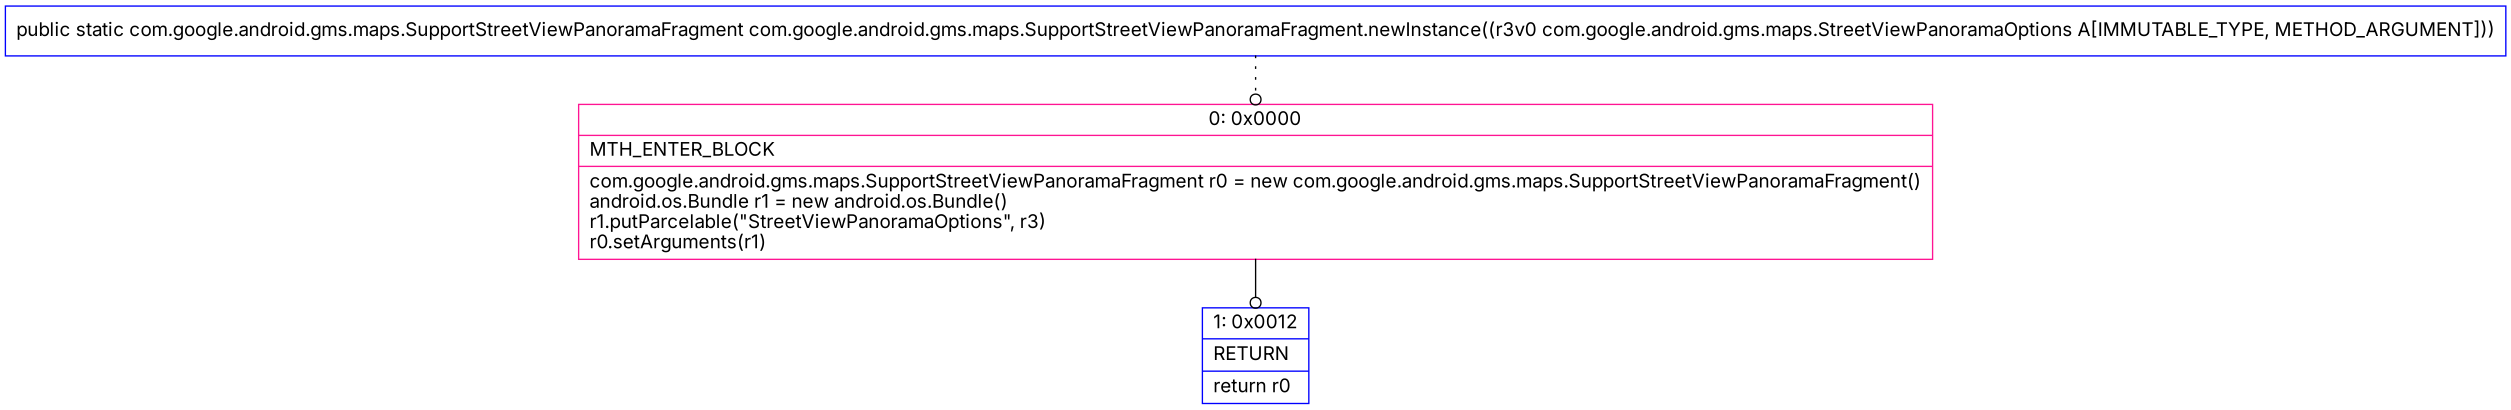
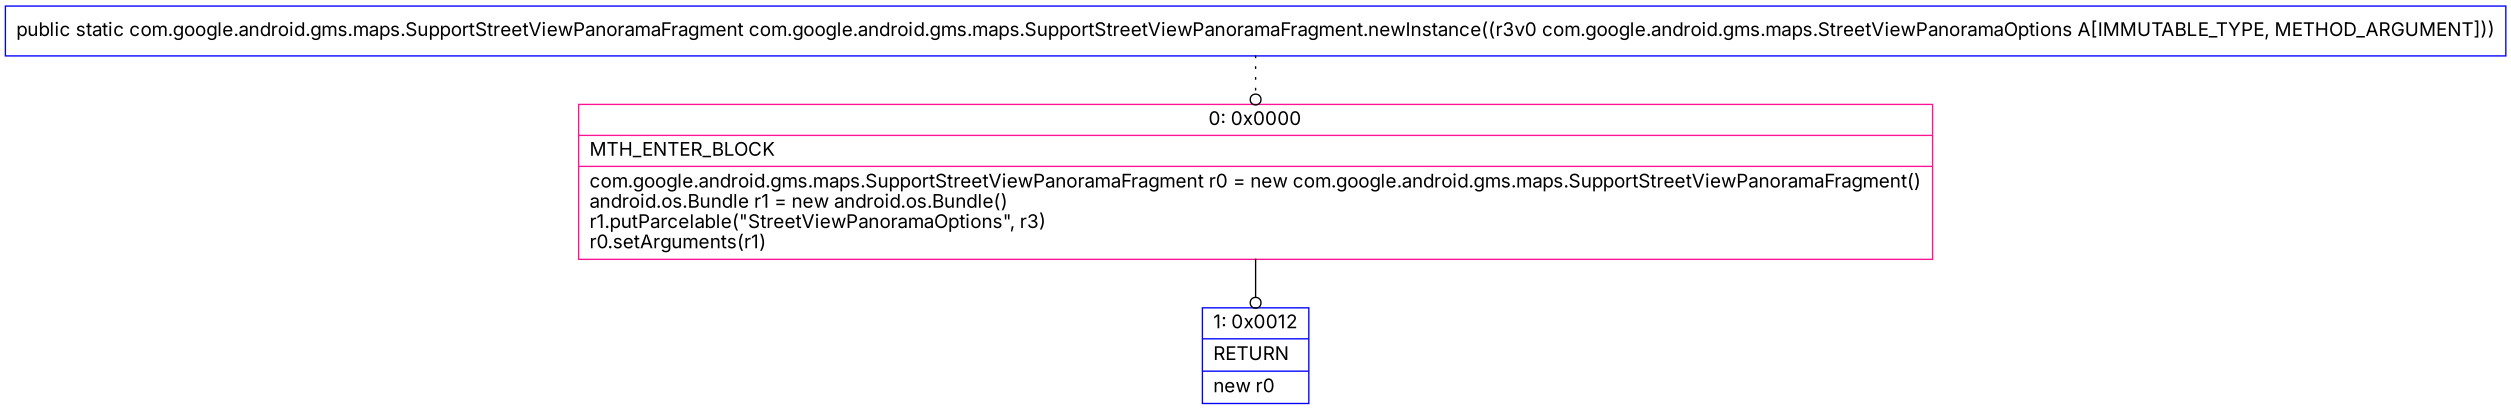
node "1: 0x0012": text "return r0" -> "new r0"
